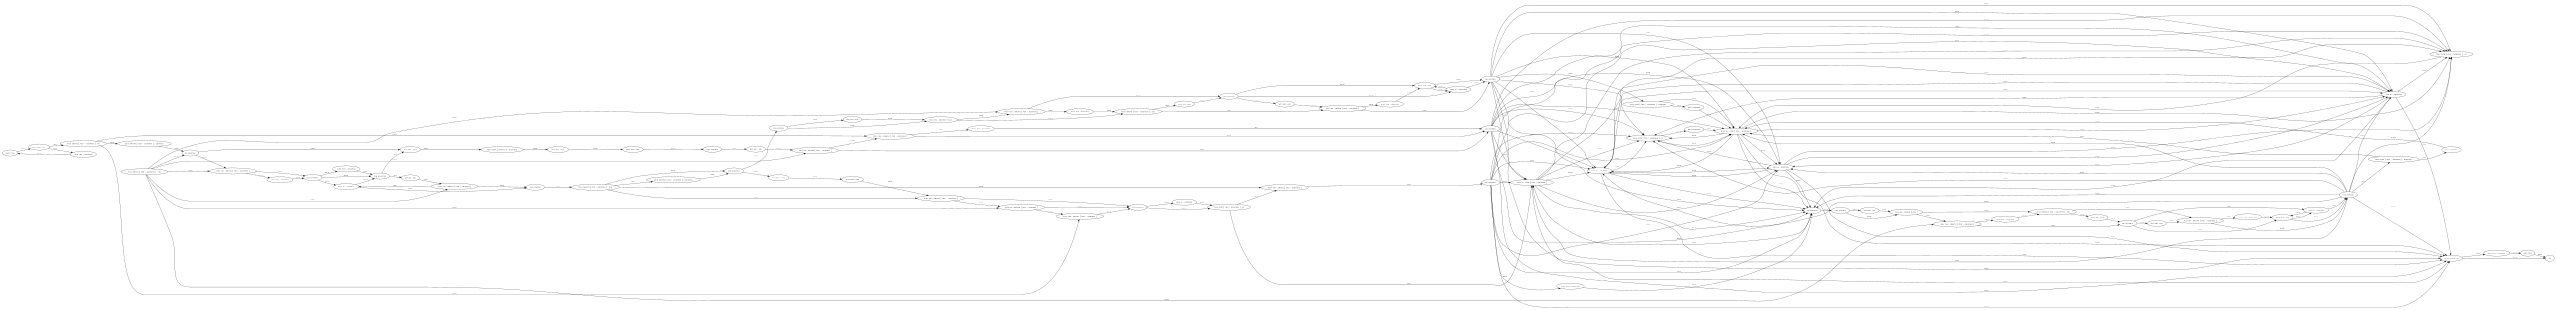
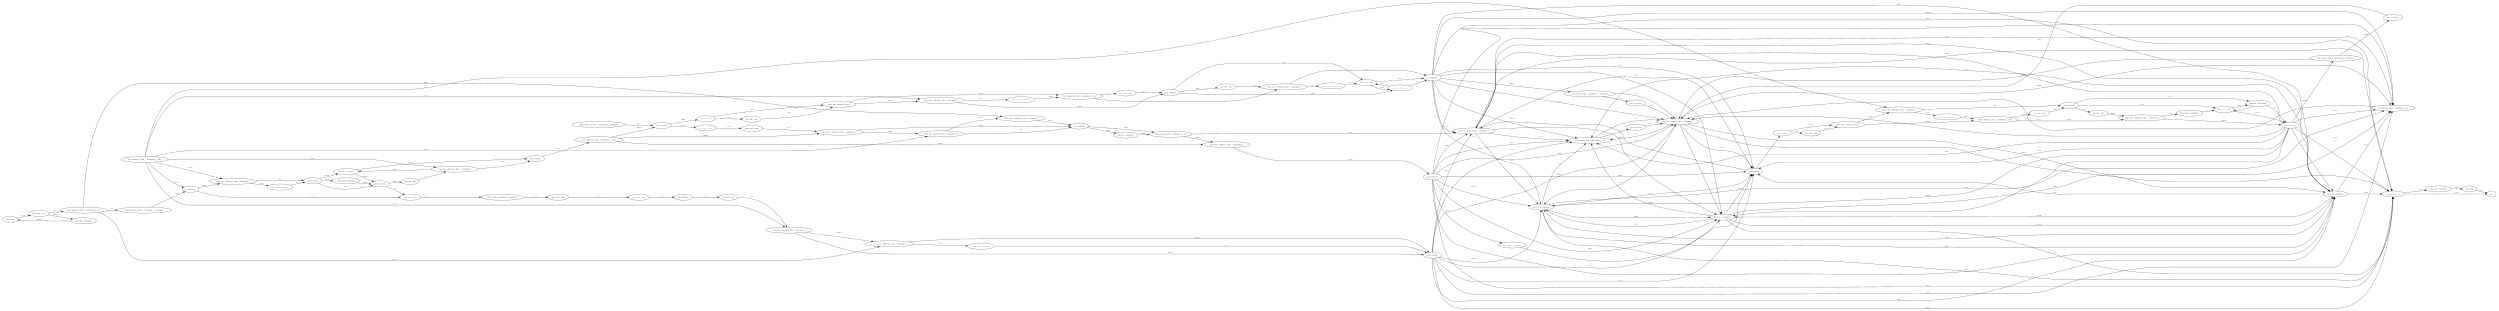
edge "mov dword [ rbp - address ] , eax" -> "cmp dword [ rbp - address ] , address": removed, label "CFG"
